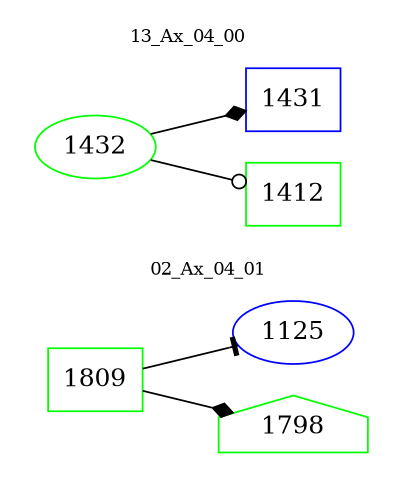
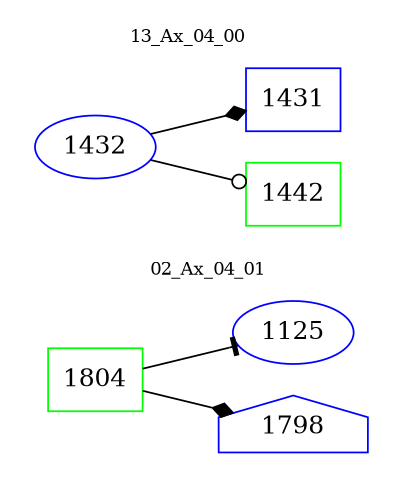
node "1432": color green -> blue
node "1412": label "1412" -> "1442"
node "1809": label "1809" -> "1804"
node "1798": color green -> blue
